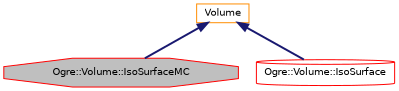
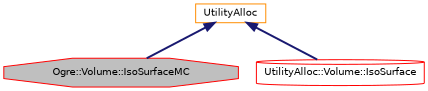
node "Volume": label "Volume" -> "UtilityAlloc"
node "Ogre::Volume::IsoSurface": label "Ogre::Volume::IsoSurface" -> "UtilityAlloc::Volume::IsoSurface"
